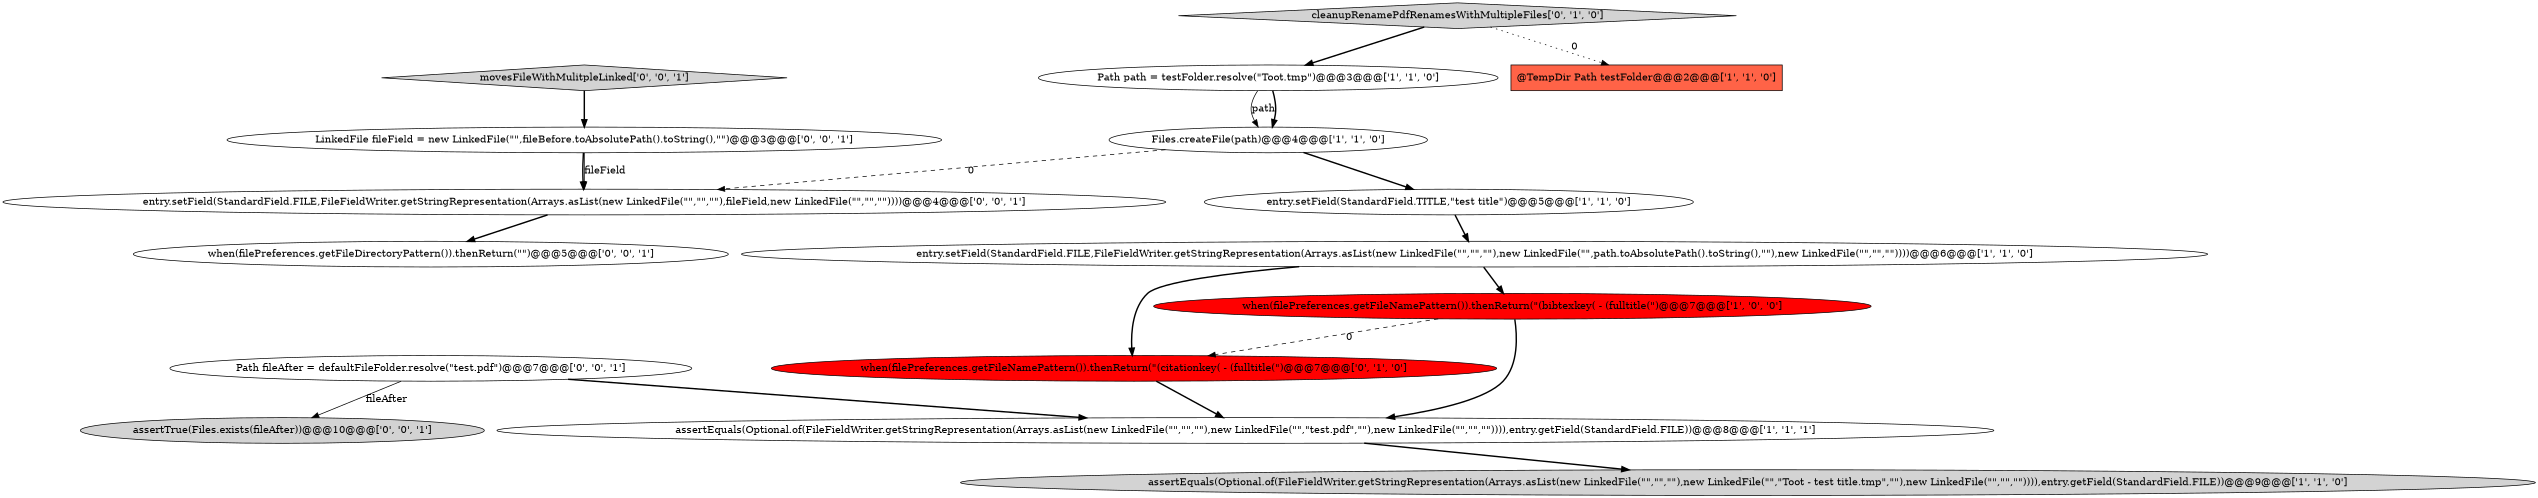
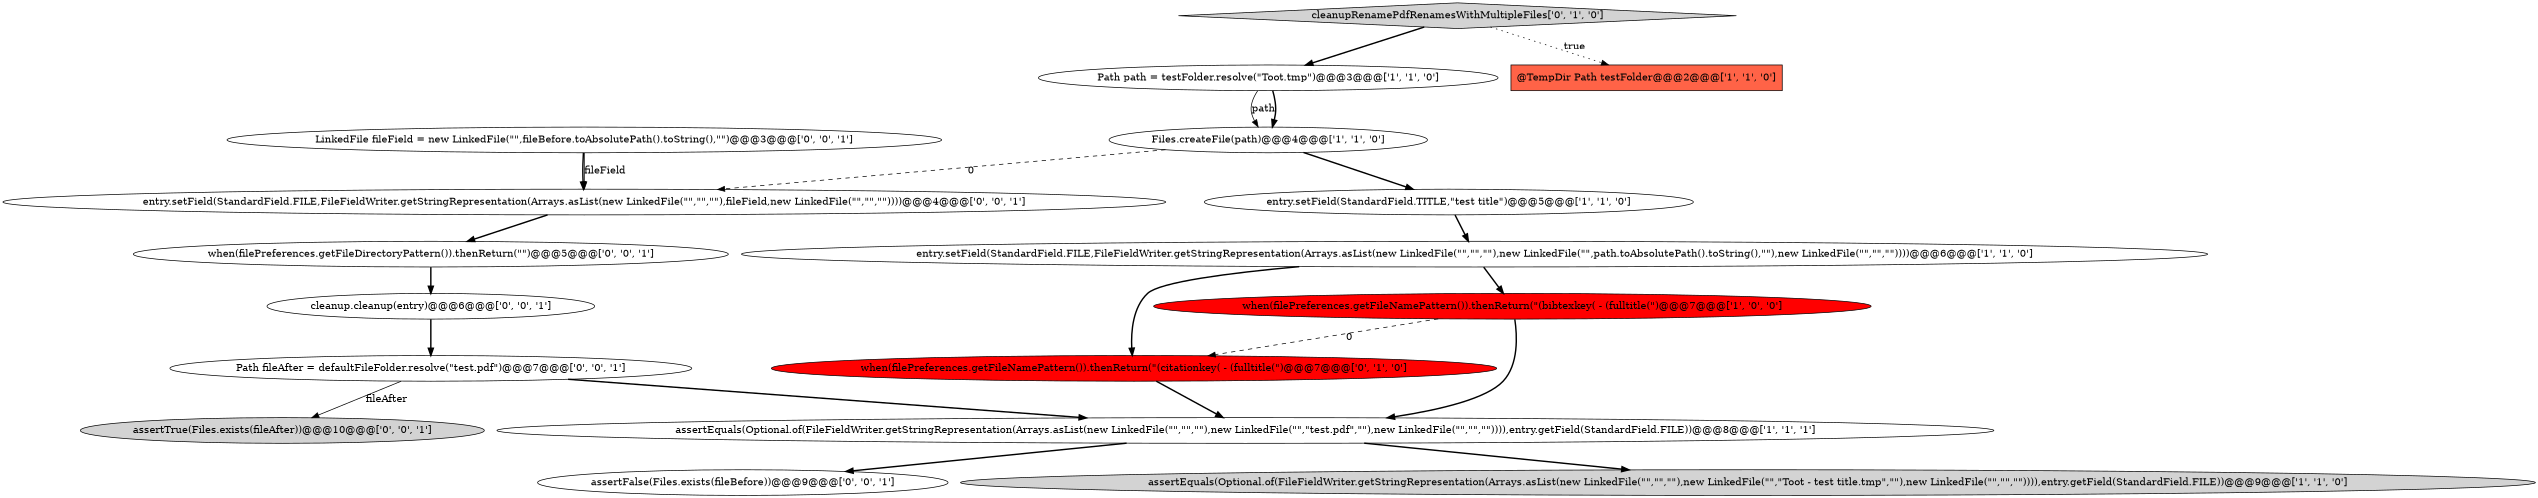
edge "cleanupRenamePdfRenamesWithMultipleFiles['0', '1', '0']" -> "@TempDir Path testFolder@@@2@@@['1', '1', '0']": label "0" -> "true"
node "movesFileWithMulitpleLinked['0', '0', '1']": removed
node "cleanup.cleanup(entry)@@@6@@@['0', '0', '1']": added
node "assertFalse(Files.exists(fileBefore))@@@9@@@['0', '0', '1']": added
